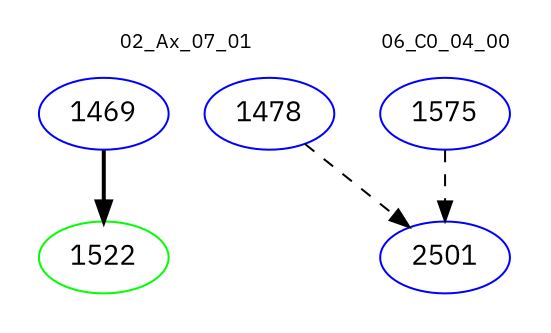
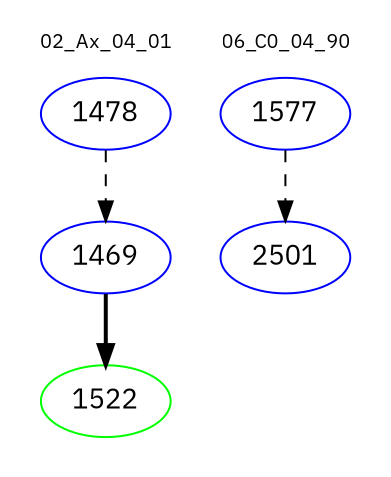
cluster "02_Ax_07_01": label "02_Ax_07_01" -> "02_Ax_04_01"
cluster "06_C0_04_00": label "06_C0_04_00" -> "06_C0_04_90"
node "1575": label "1575" -> "1577"
edge "1478" -> "2501": now "1478" -> "1469"
